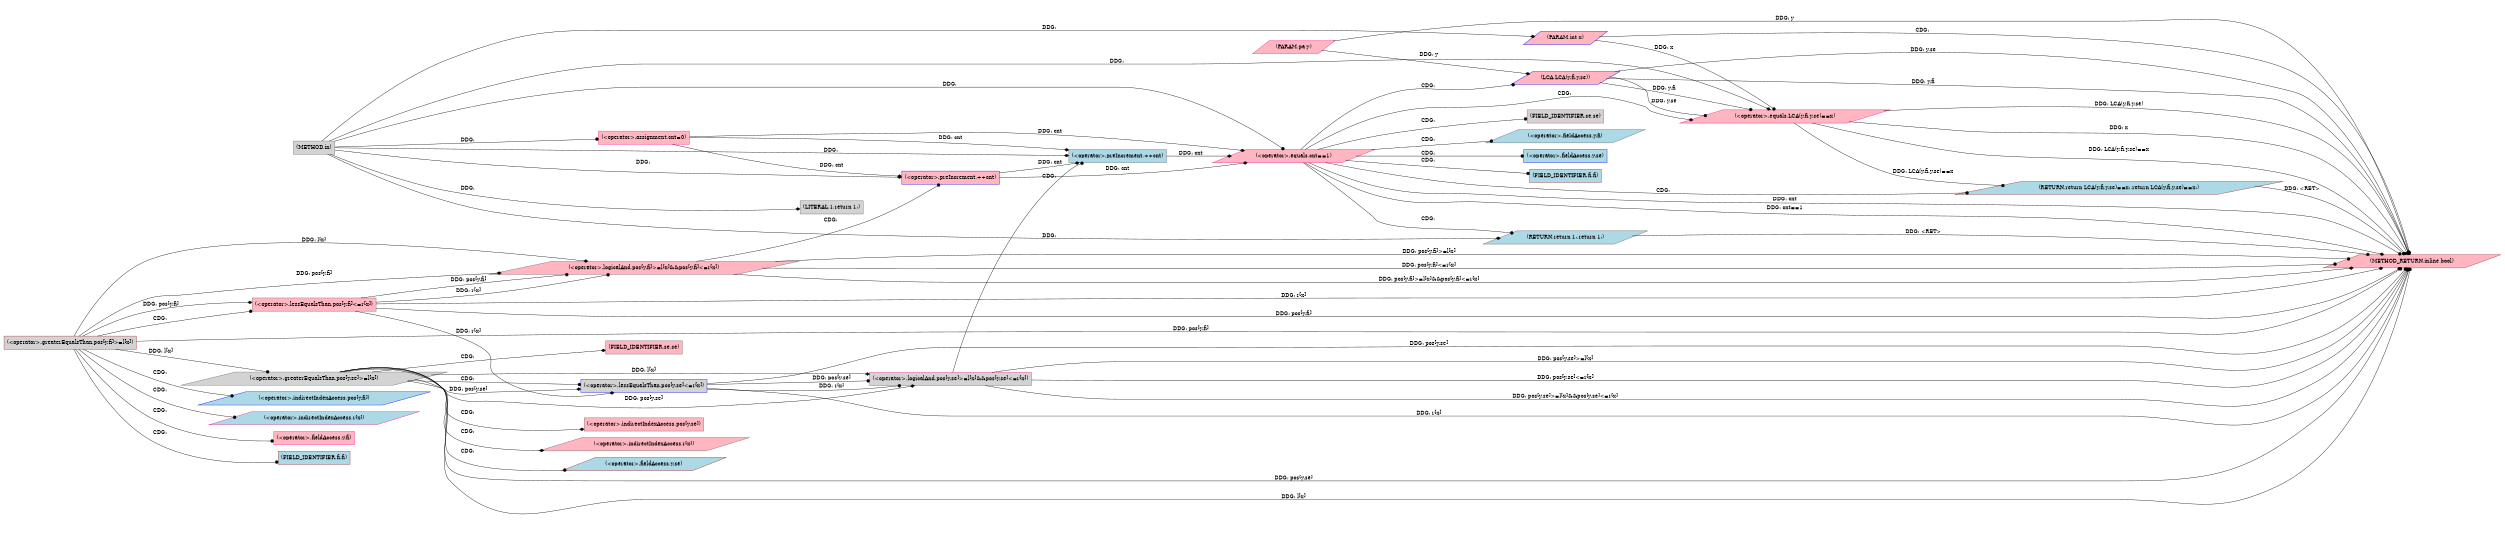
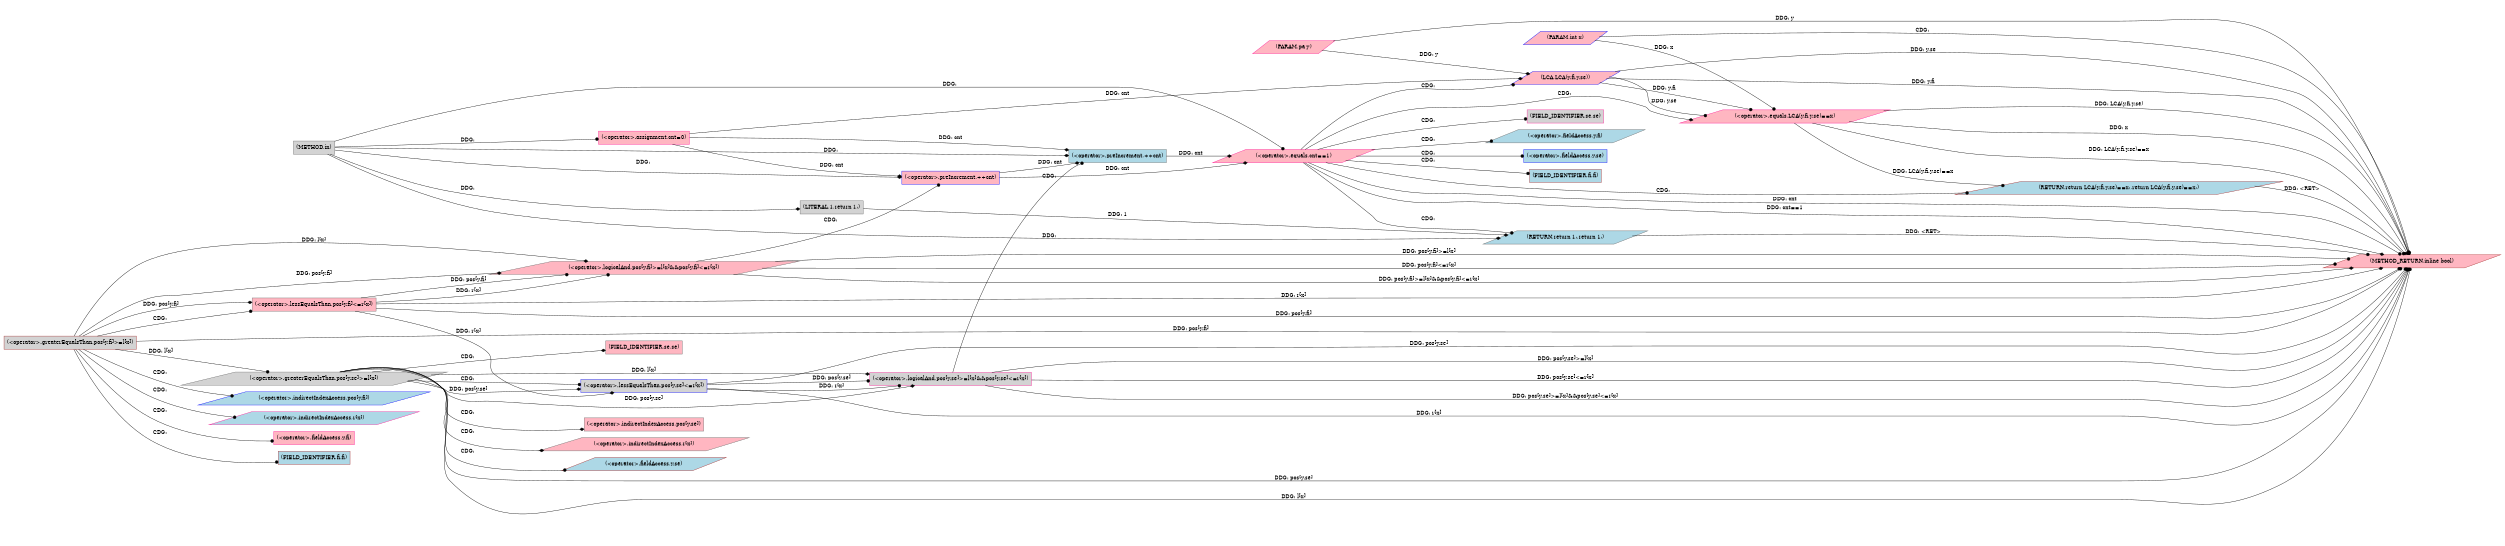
edge "(METHOD,in)" -> "(PARAM,int x)": removed, label "DDG:"
edge "(METHOD,in)" -> "(<operator>.equals,LCA(y.fi,y.se)==x)": removed, label "DDG:"
edge "(<operator>.assignment,cnt=0)" -> "(<operator>.equals,cnt==1)": now "(<operator>.assignment,cnt=0)" -> "(LCA,LCA(y.fi,y.se))"
edge "(LITERAL,1,return 1;)" -> "(RETURN,return 1;,return 1;)": added, label "DDG: 1"
